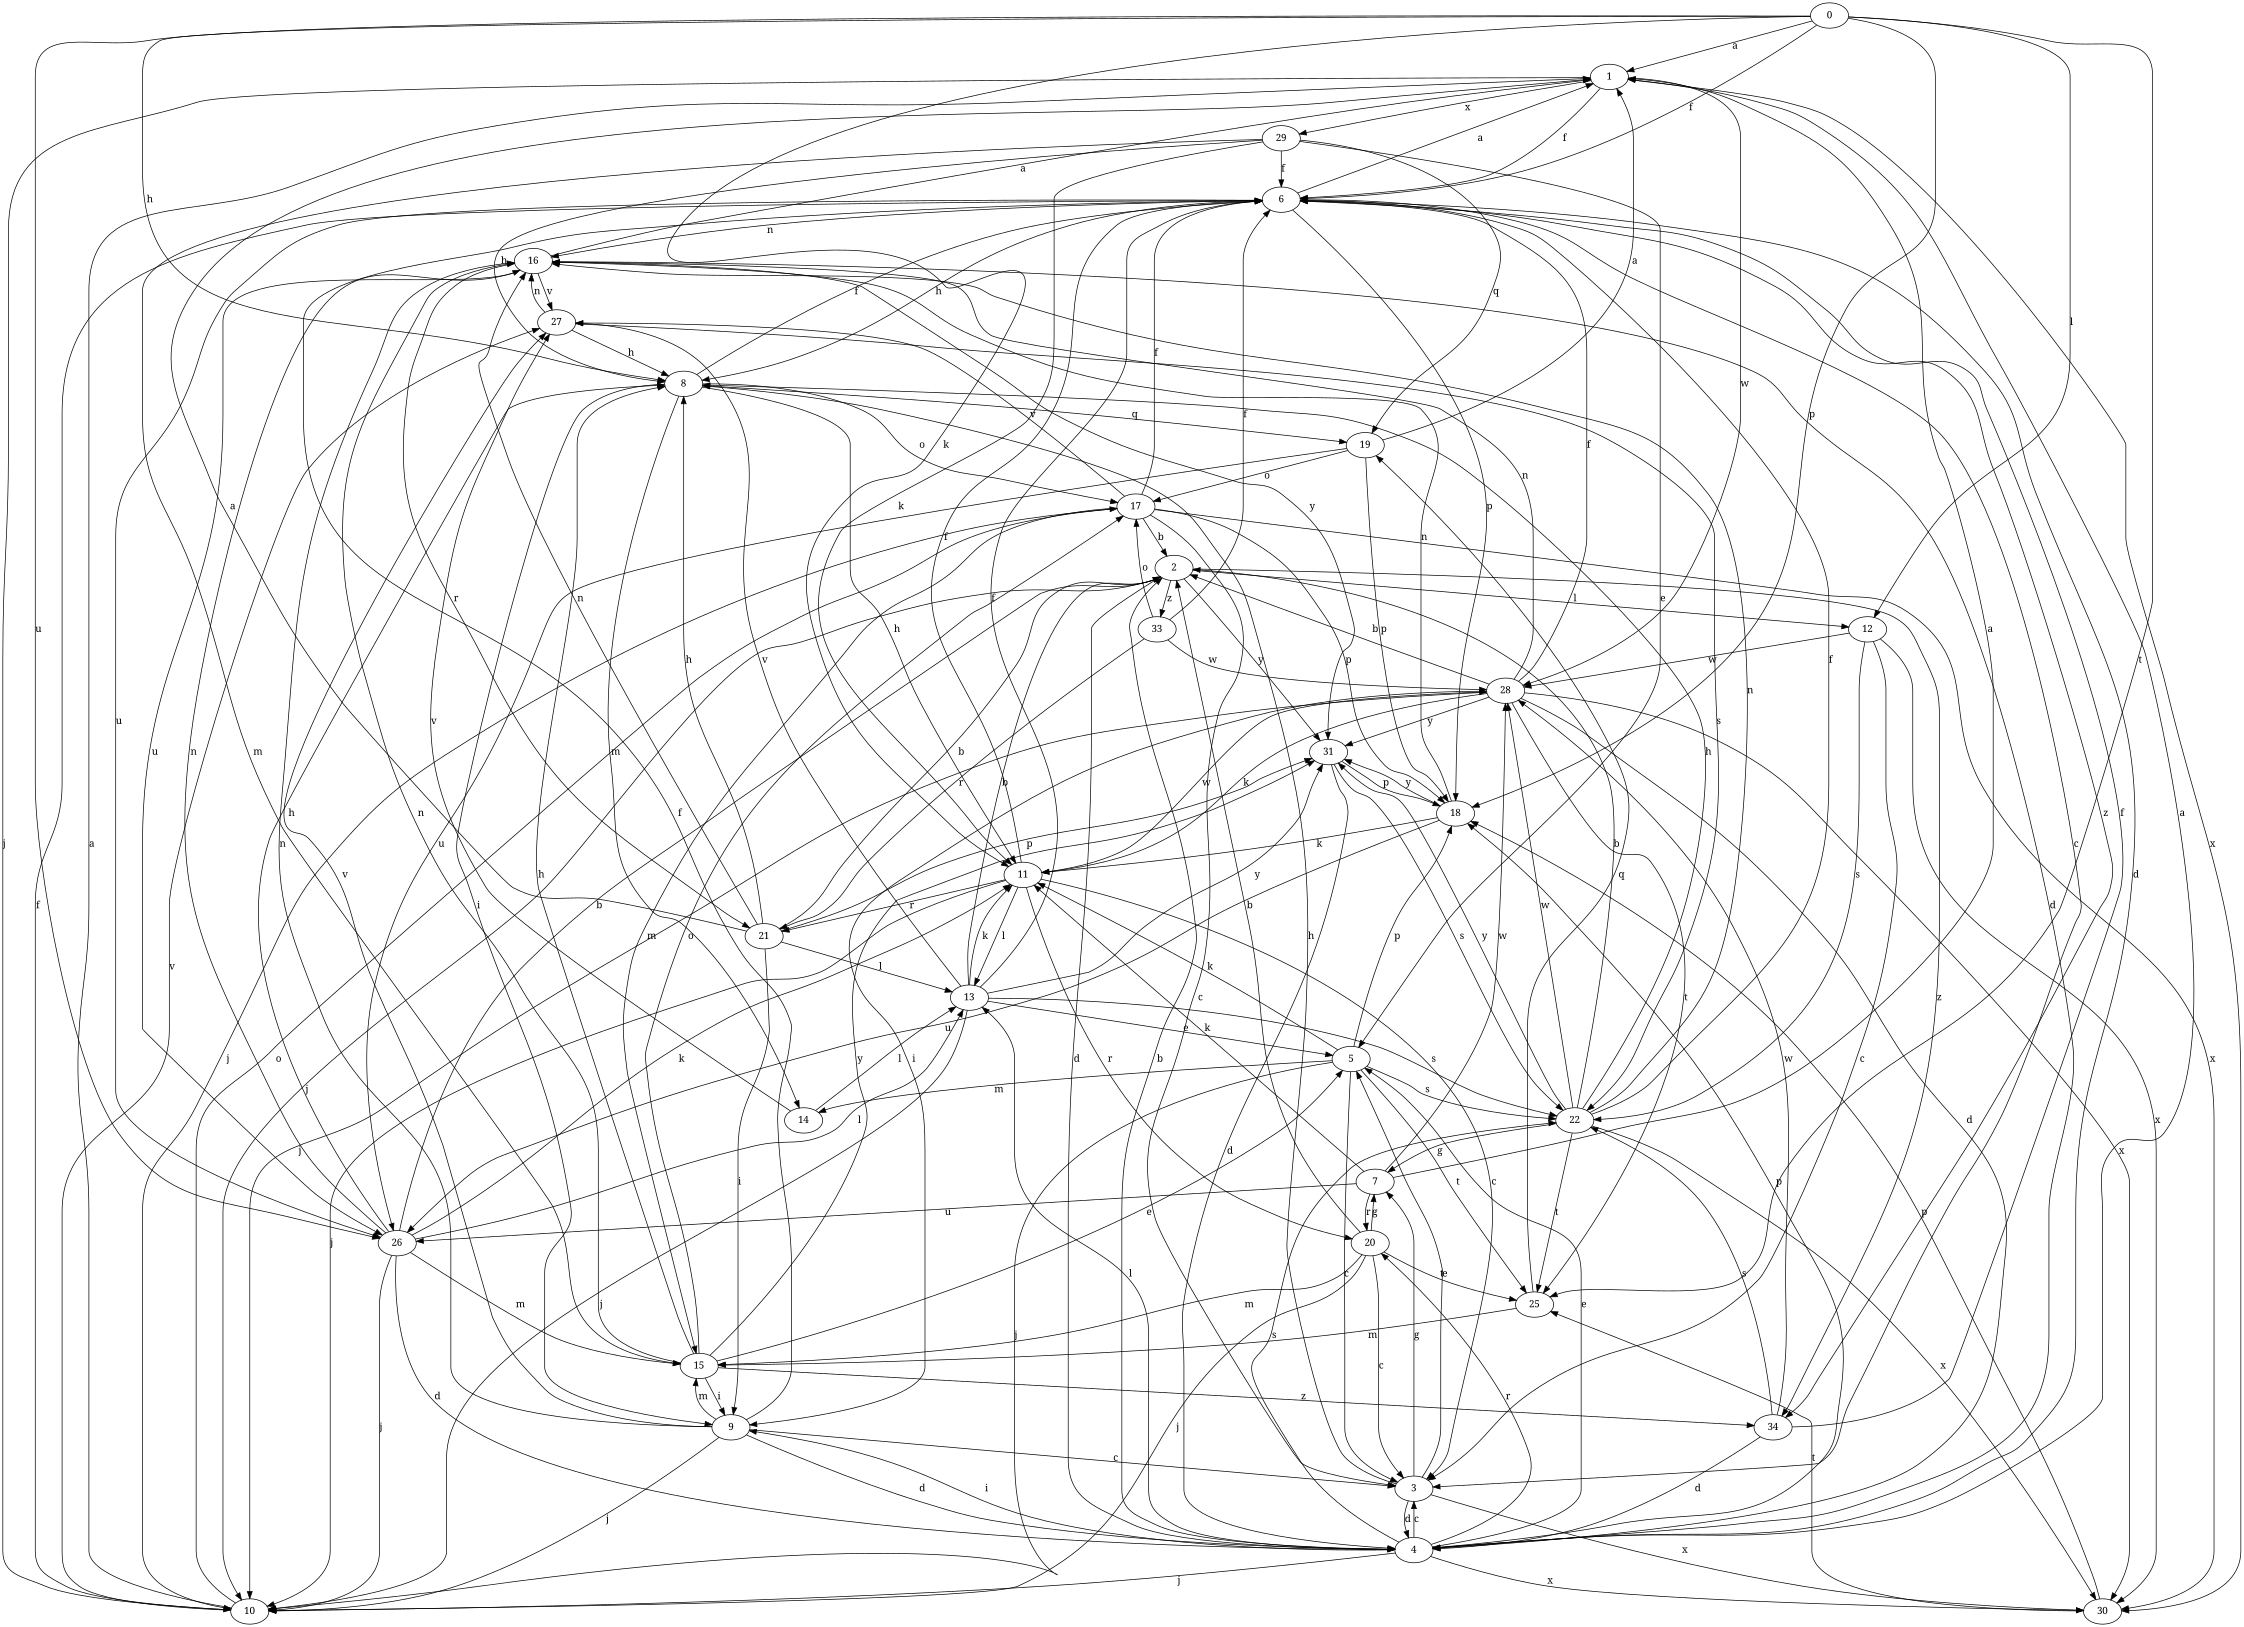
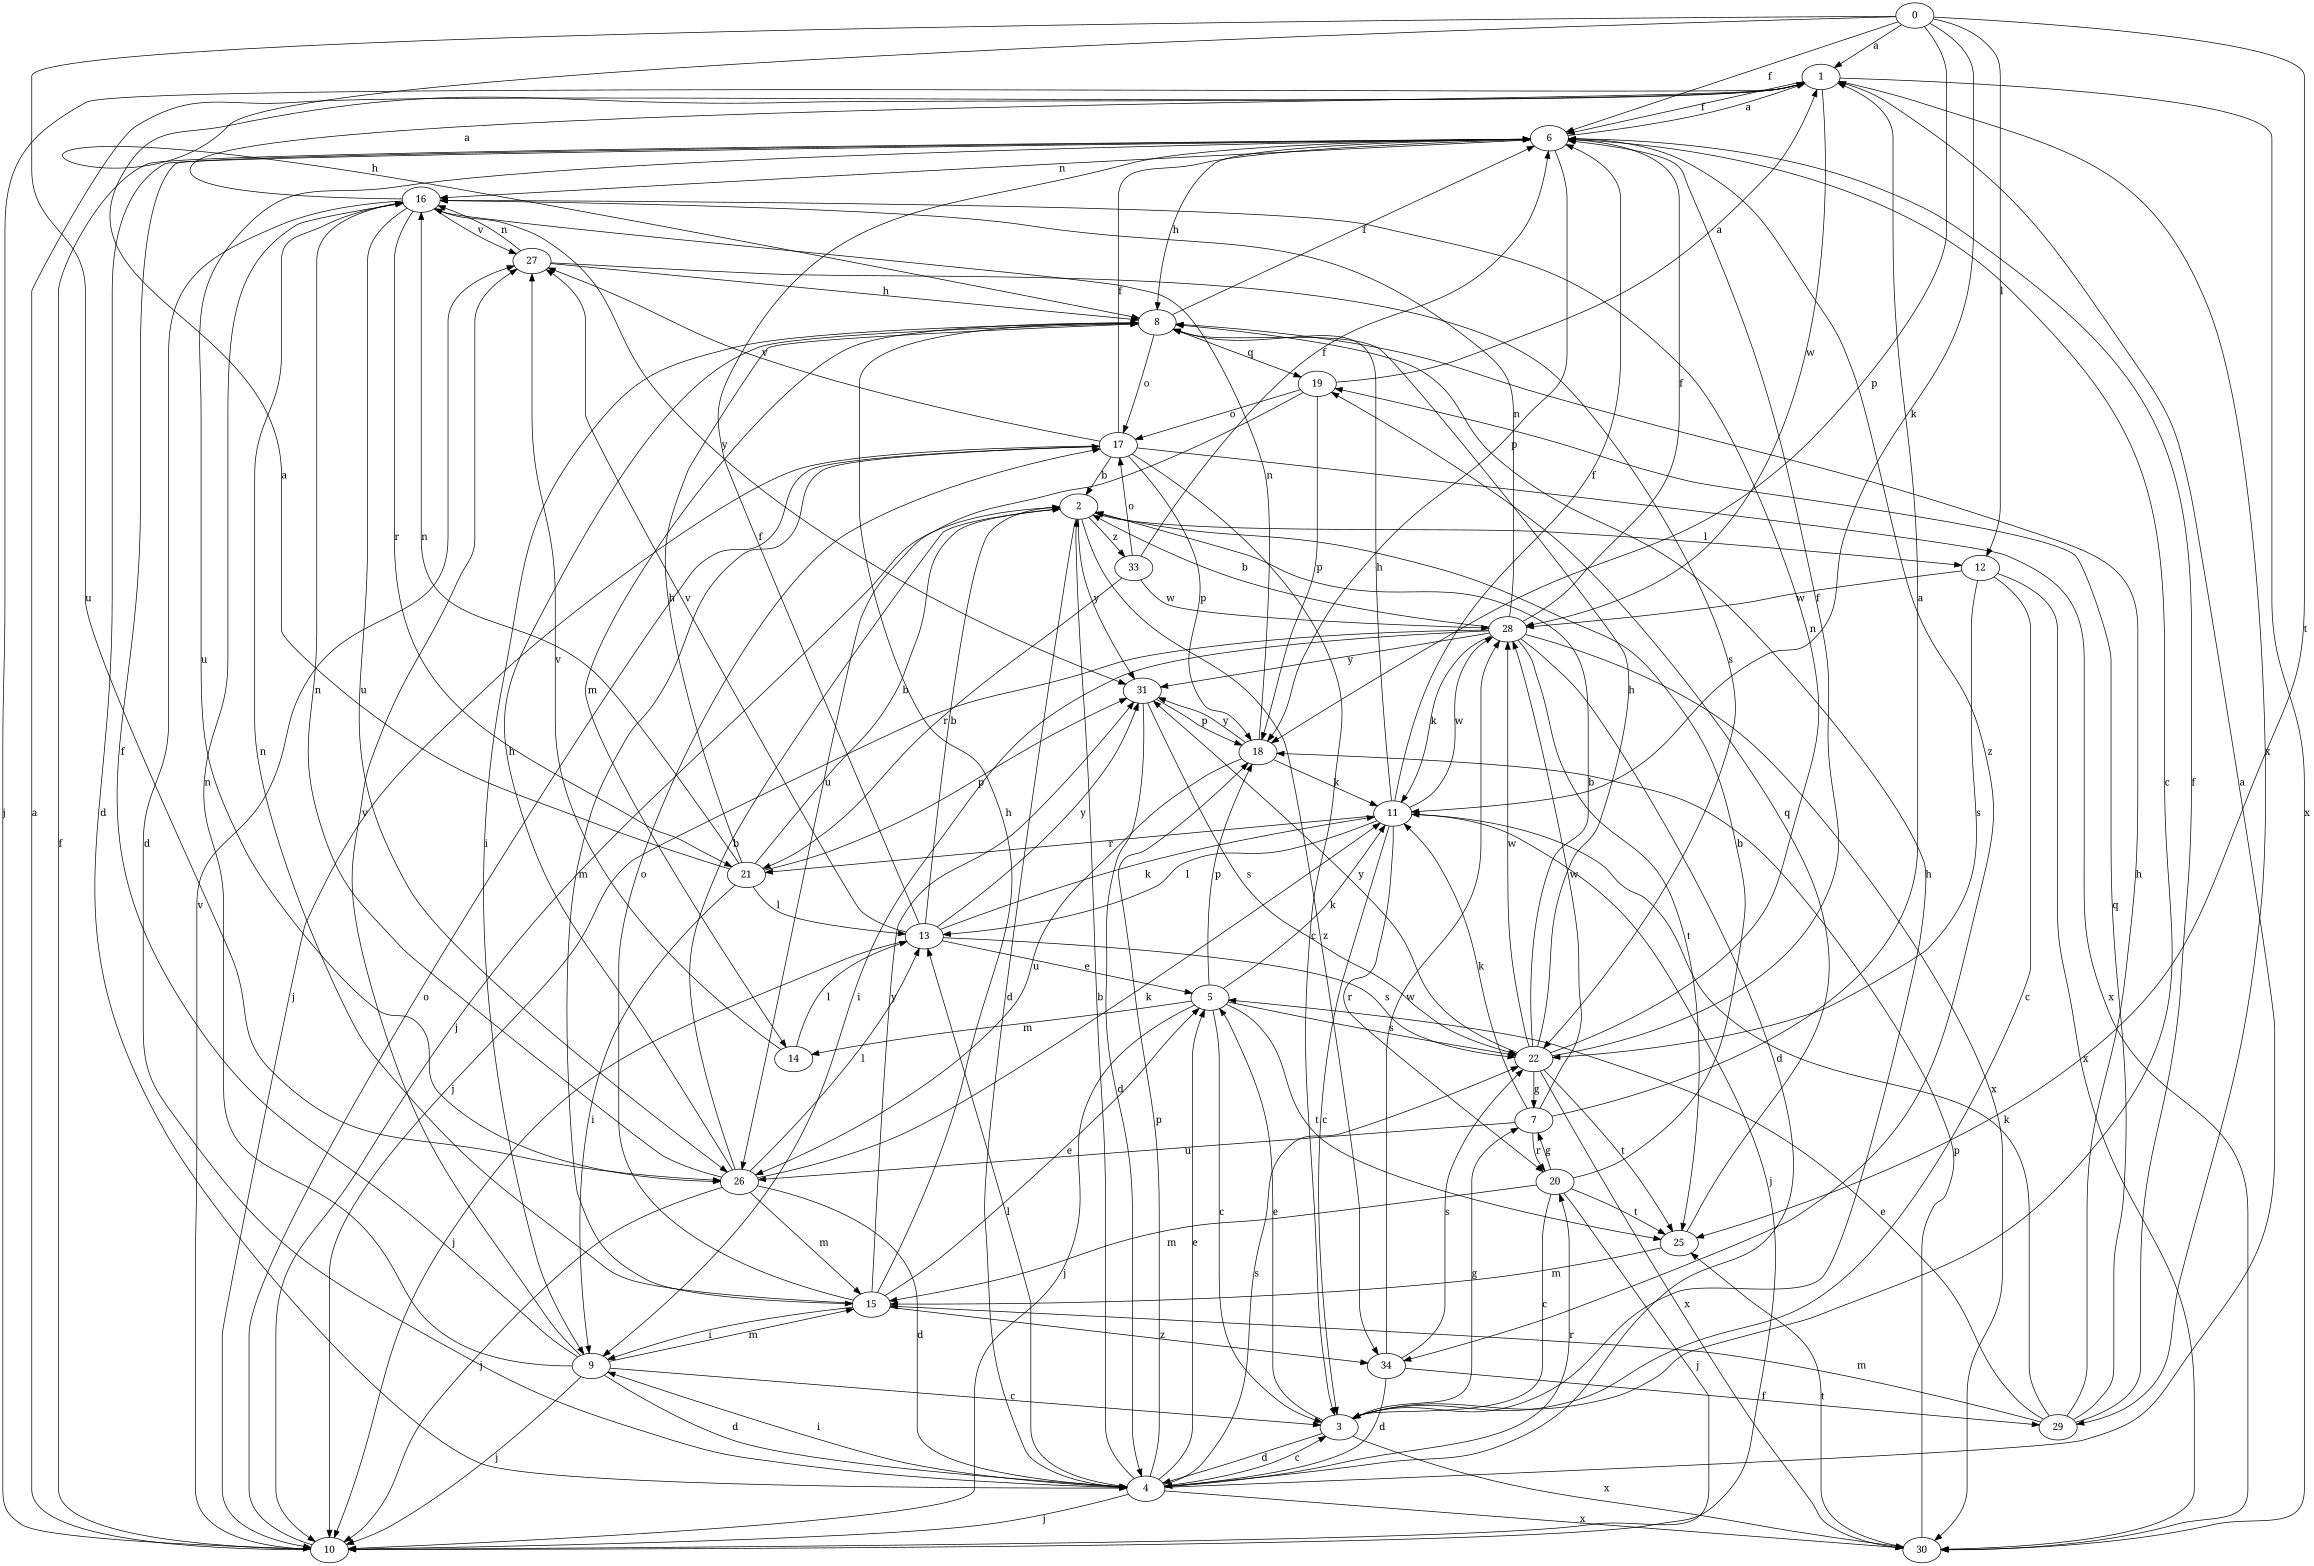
edge "8" -> "11": reversed
edge "34" -> "6": now "34" -> "29"
